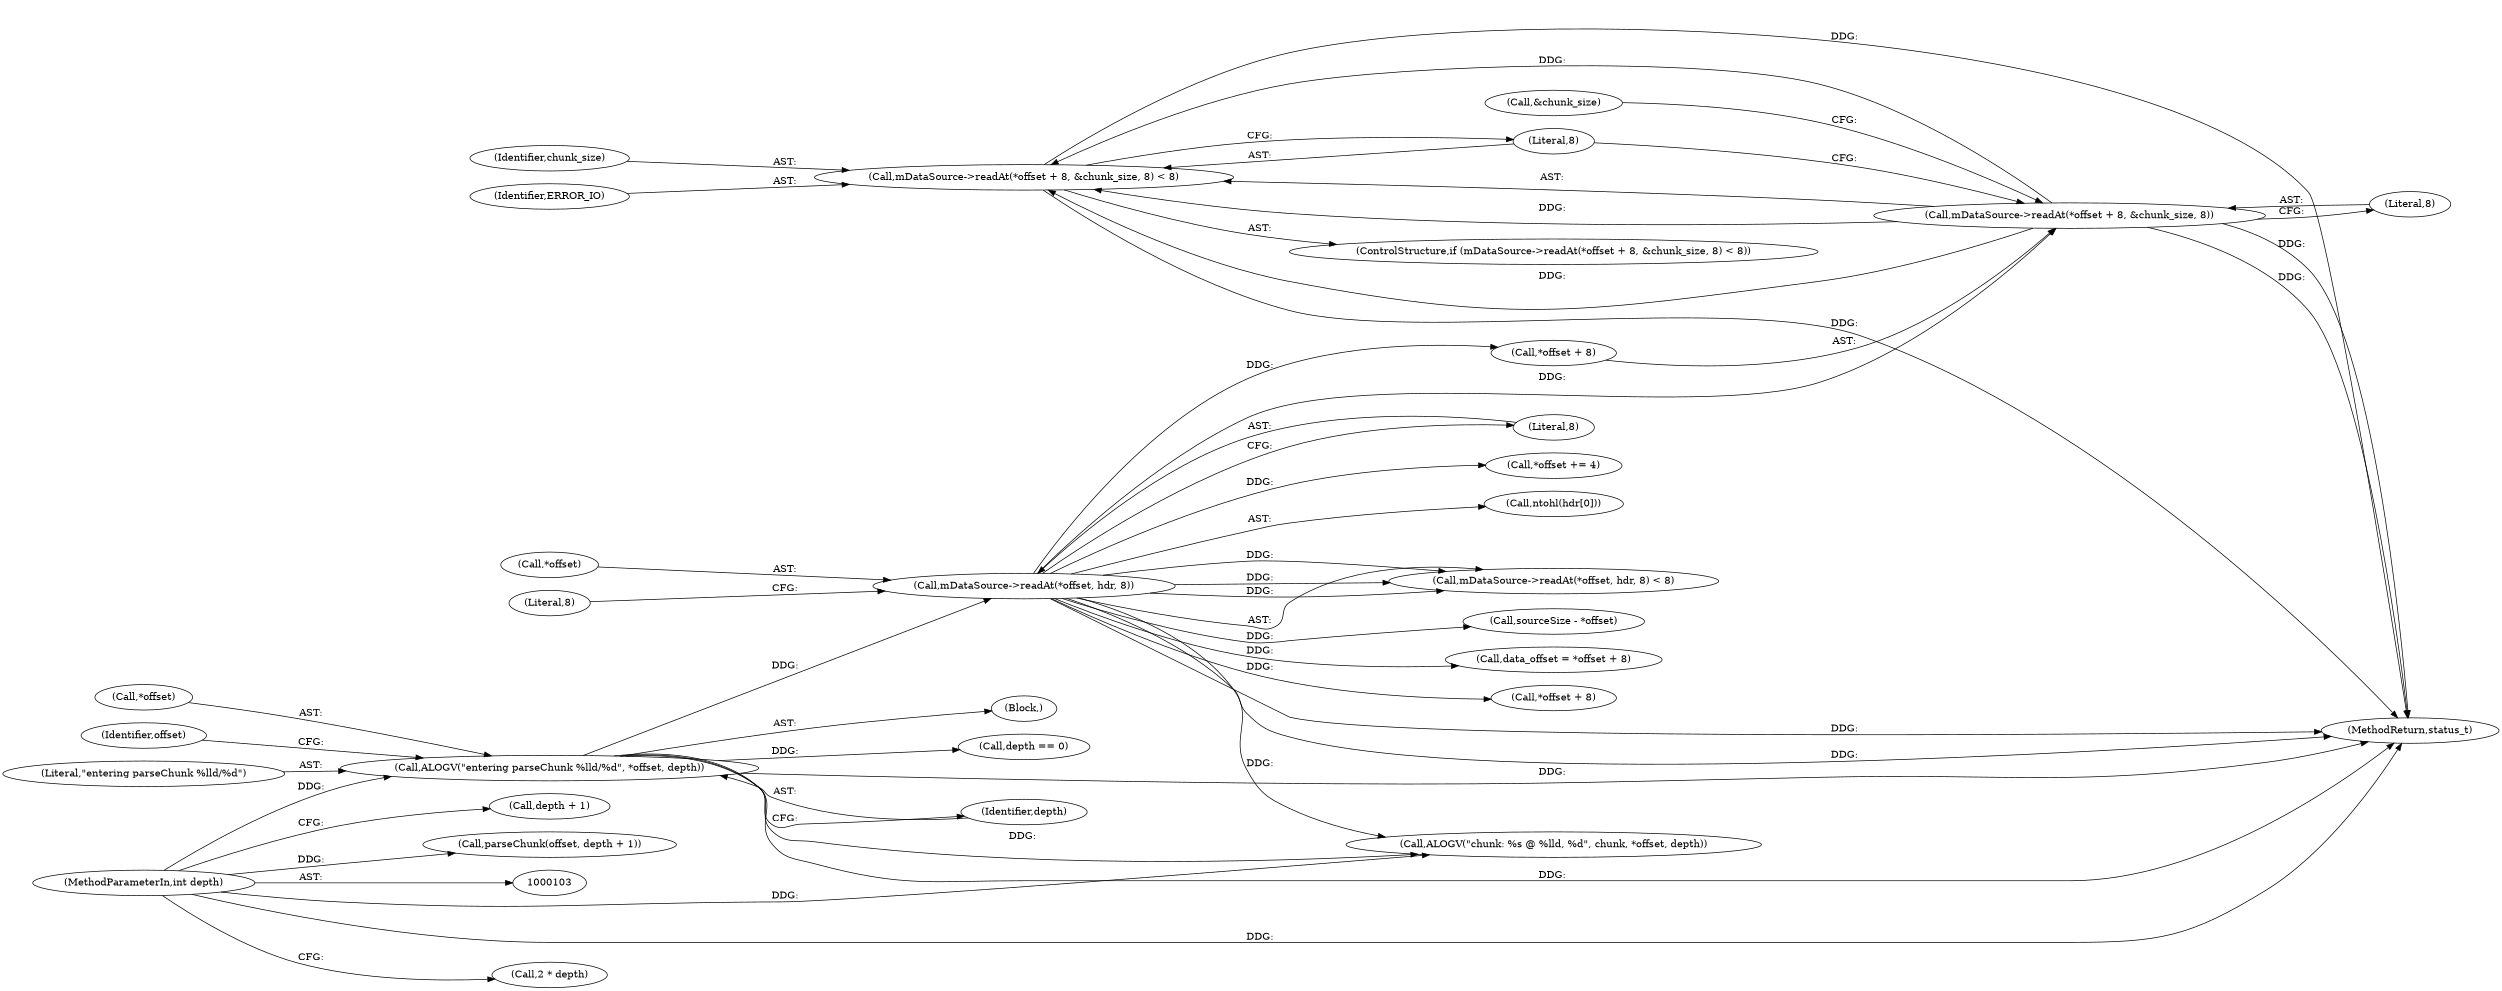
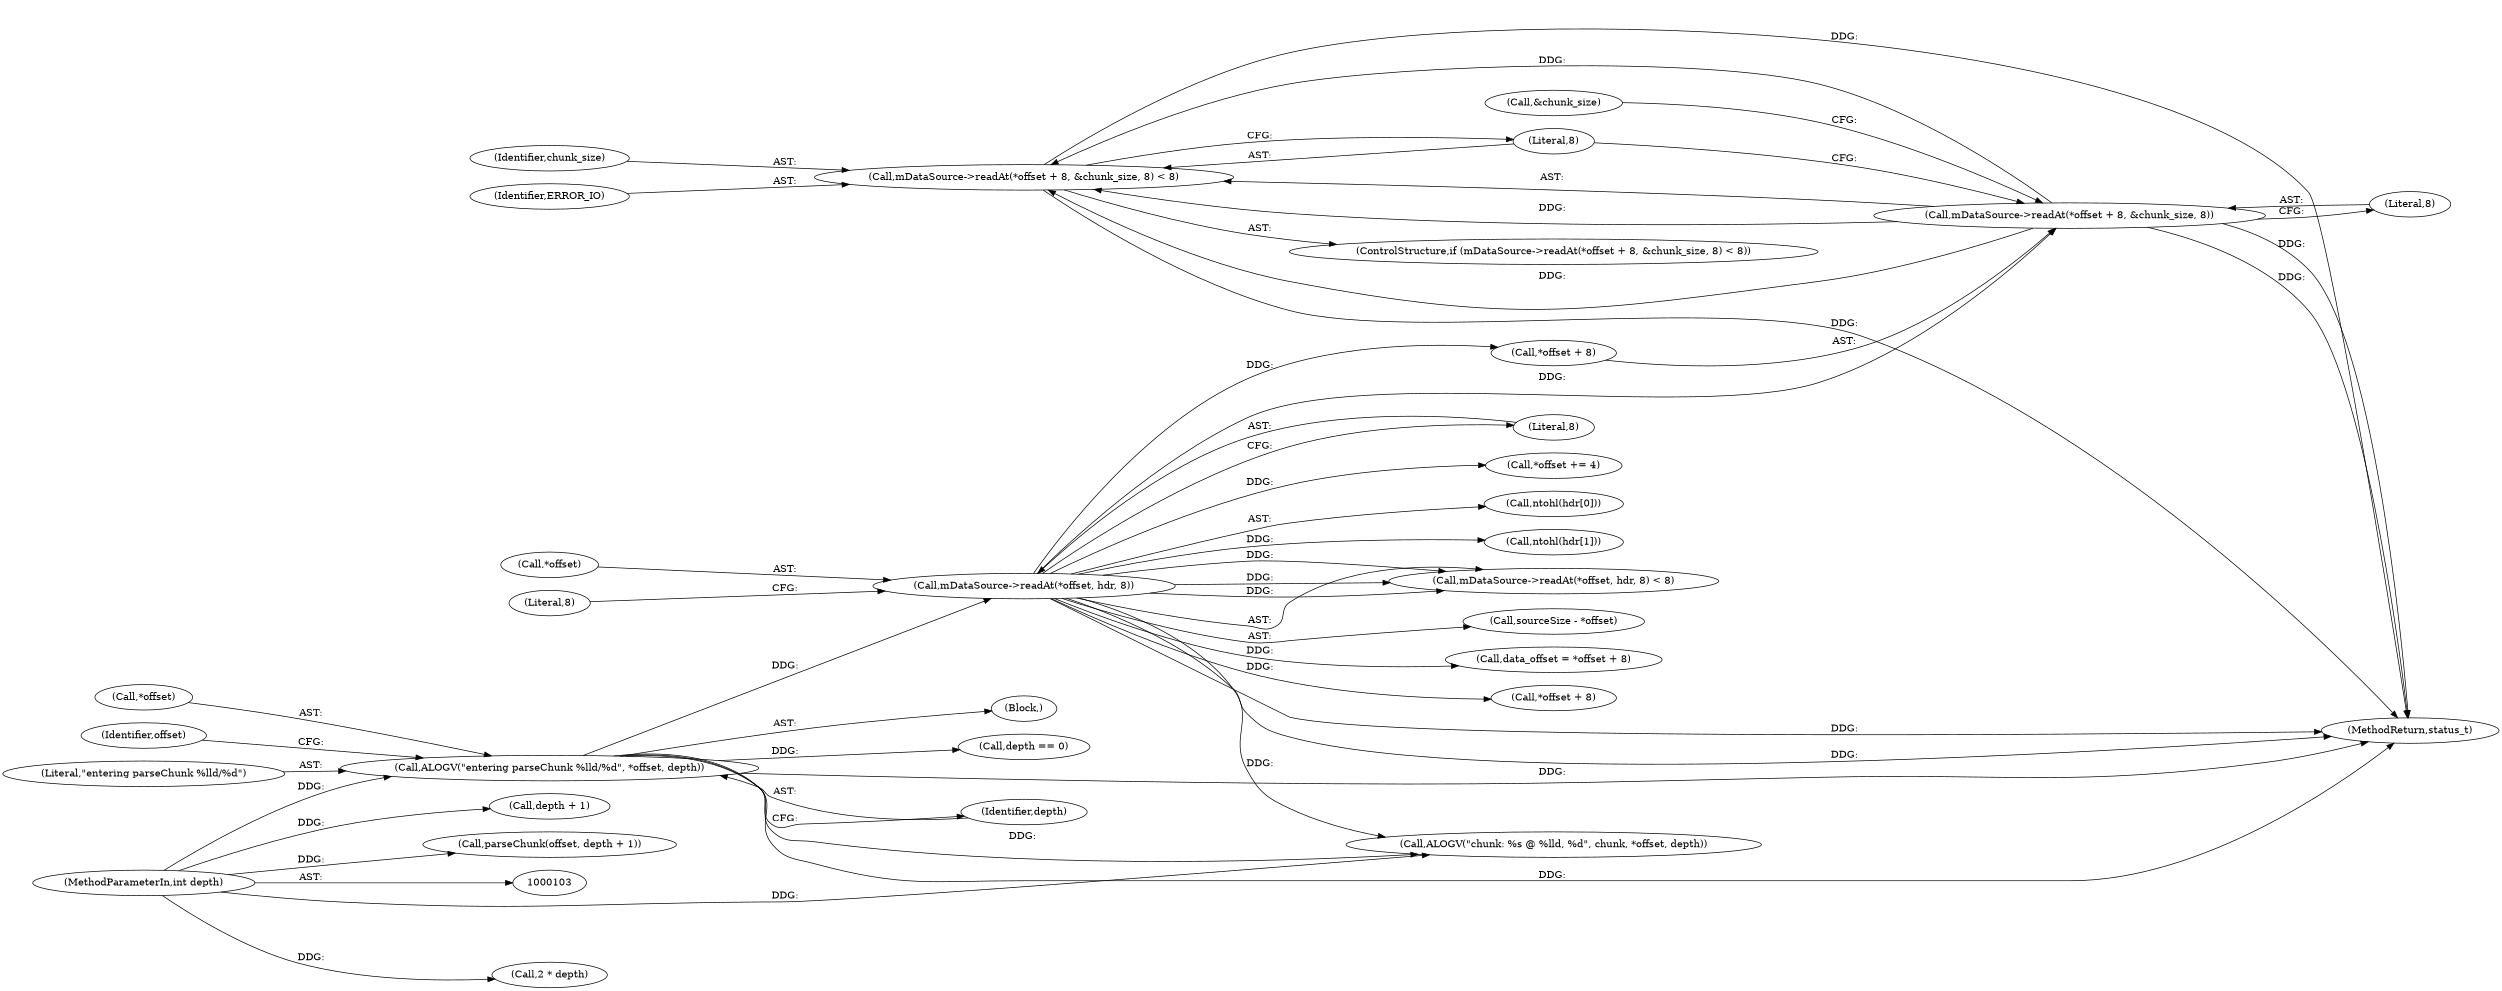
node "(Call,ntohl(hdr[1]))": added
edge "(Call,mDataSource->readAt(*offset, hdr, 8))" -> "(Call,sourceSize - *offset)": label "DDG: " -> "AST: "
edge "(MethodParameterIn,int depth)" -> "(Call,depth + 1)": label "CFG: " -> "DDG: "
edge "(MethodParameterIn,int depth)" -> "(MethodReturn,status_t)": removed, label "DDG:"
edge "(MethodParameterIn,int depth)" -> "(Call,2 * depth)": label "CFG: " -> "DDG: "
